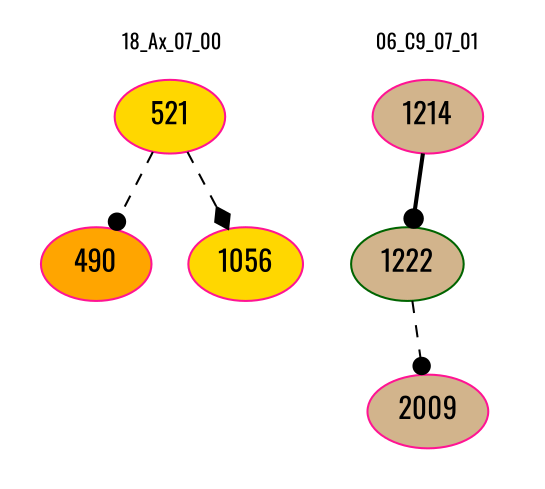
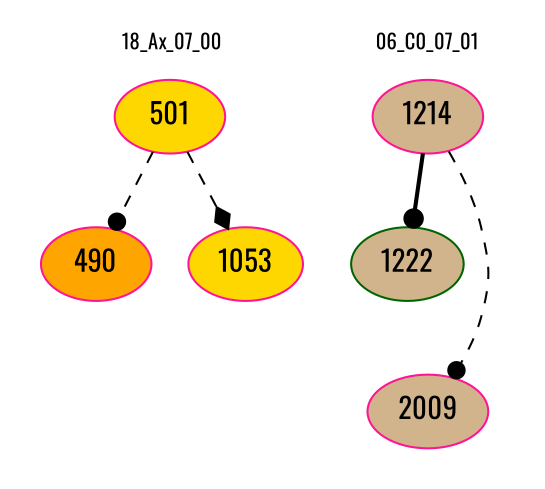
cluster "06_C9_07_01": label "06_C9_07_01" -> "06_C0_07_01"
node "521": label "521" -> "501"
node "1056": label "1056" -> "1053"
edge "1222" -> "2009": now "1214" -> "2009"
